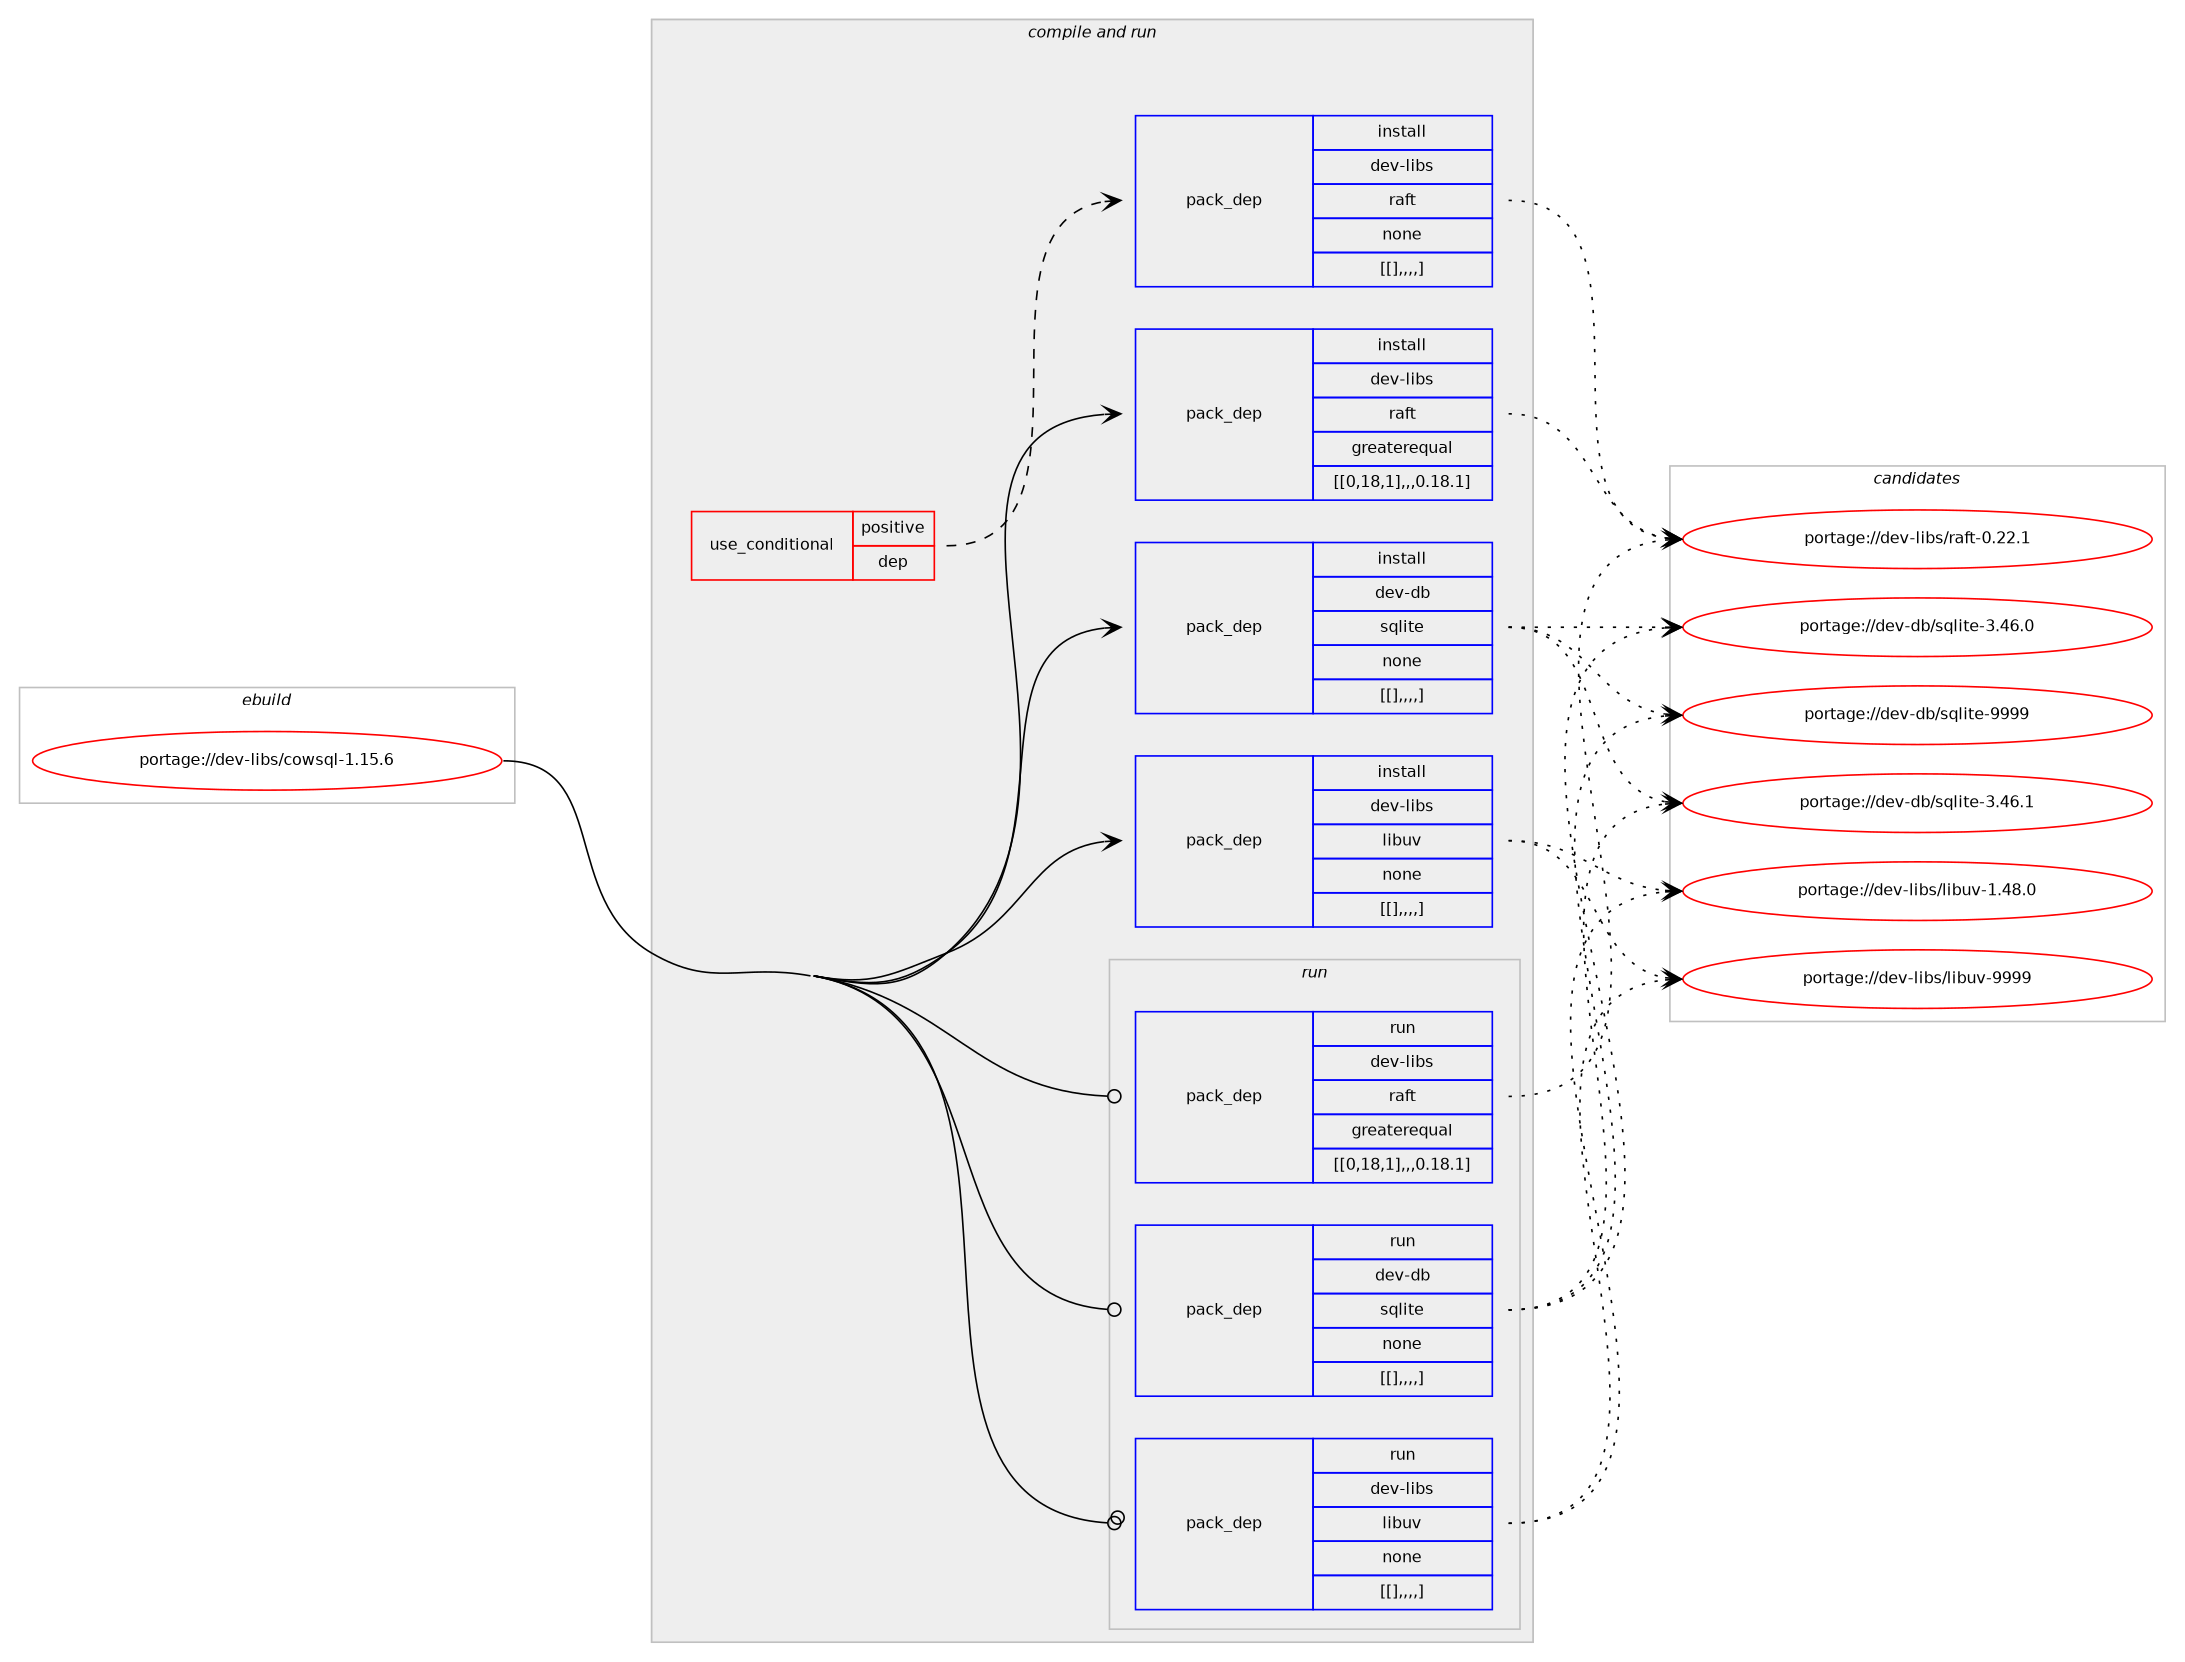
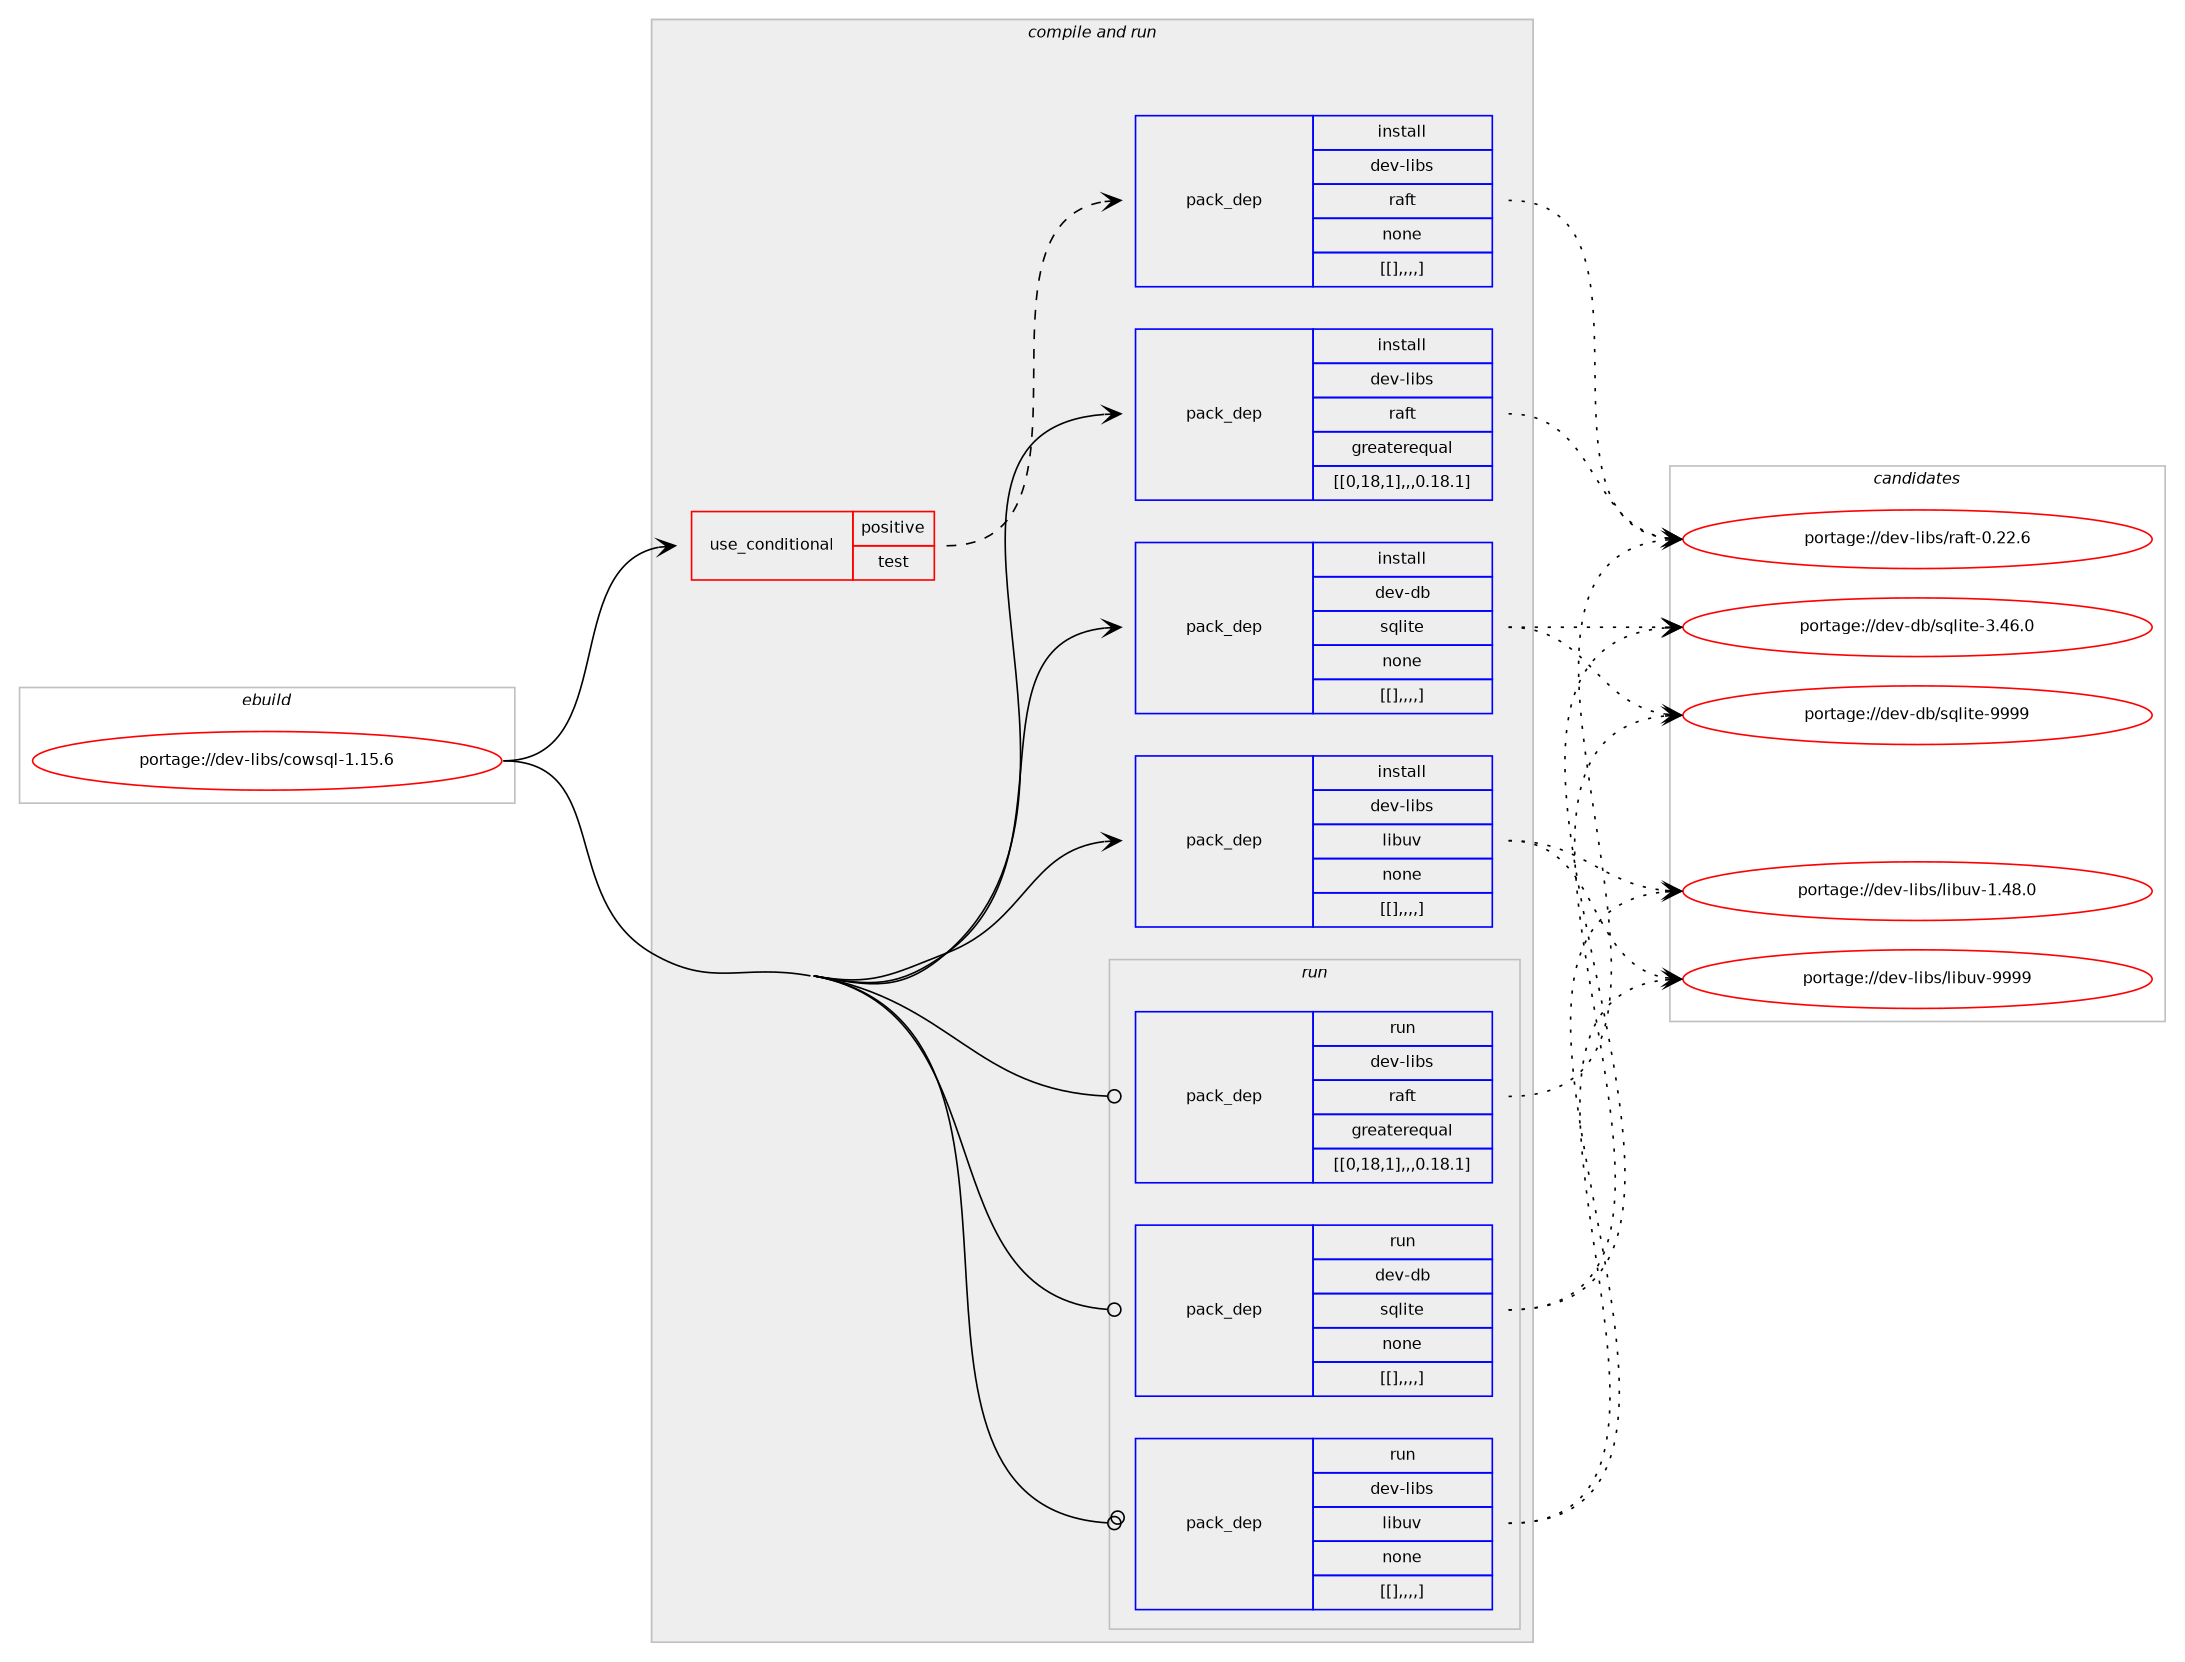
node "portage://dev-libs/raft-0.22.1": label "portage://dev-libs/raft-0.22.1" -> "portage://dev-libs/raft-0.22.6"
node "use_conditional": text "dep" -> "test"
edge "portage://dev-libs/cowsql-1.15.6" -> "use_conditional": added
node "portage://dev-db/sqlite-3.46.1": removed
